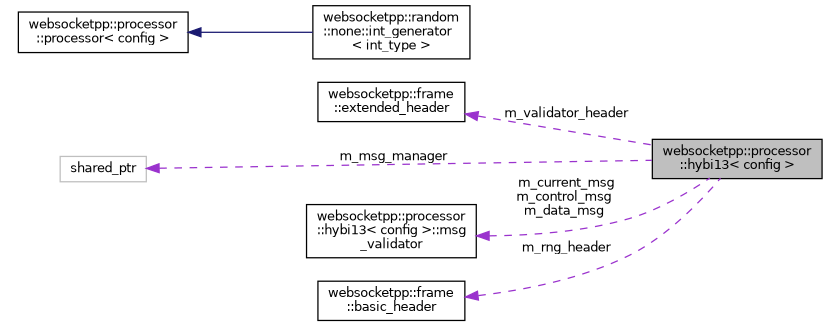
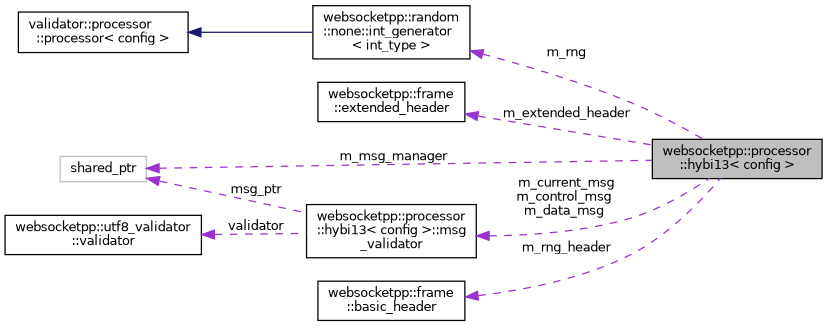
node "websocketpp::processor ::processor< config >": label "websocketpp::processor ::processor< config >" -> "validator::processor ::processor< config >"
edge "websocketpp::processor ::hybi13< config >" -> "websocketpp::random ::none::int_generator < int_type >": added, label "m_rng"
edge "websocketpp::processor ::hybi13< config >" -> "websocketpp::frame ::extended_header": label " m_validator_header" -> " m_extended_header"
edge "websocketpp::processor ::hybi13< config >::msg _validator" -> "shared_ptr": added, label "msg_ptr"
node "websocketpp::utf8_validator ::validator": added
